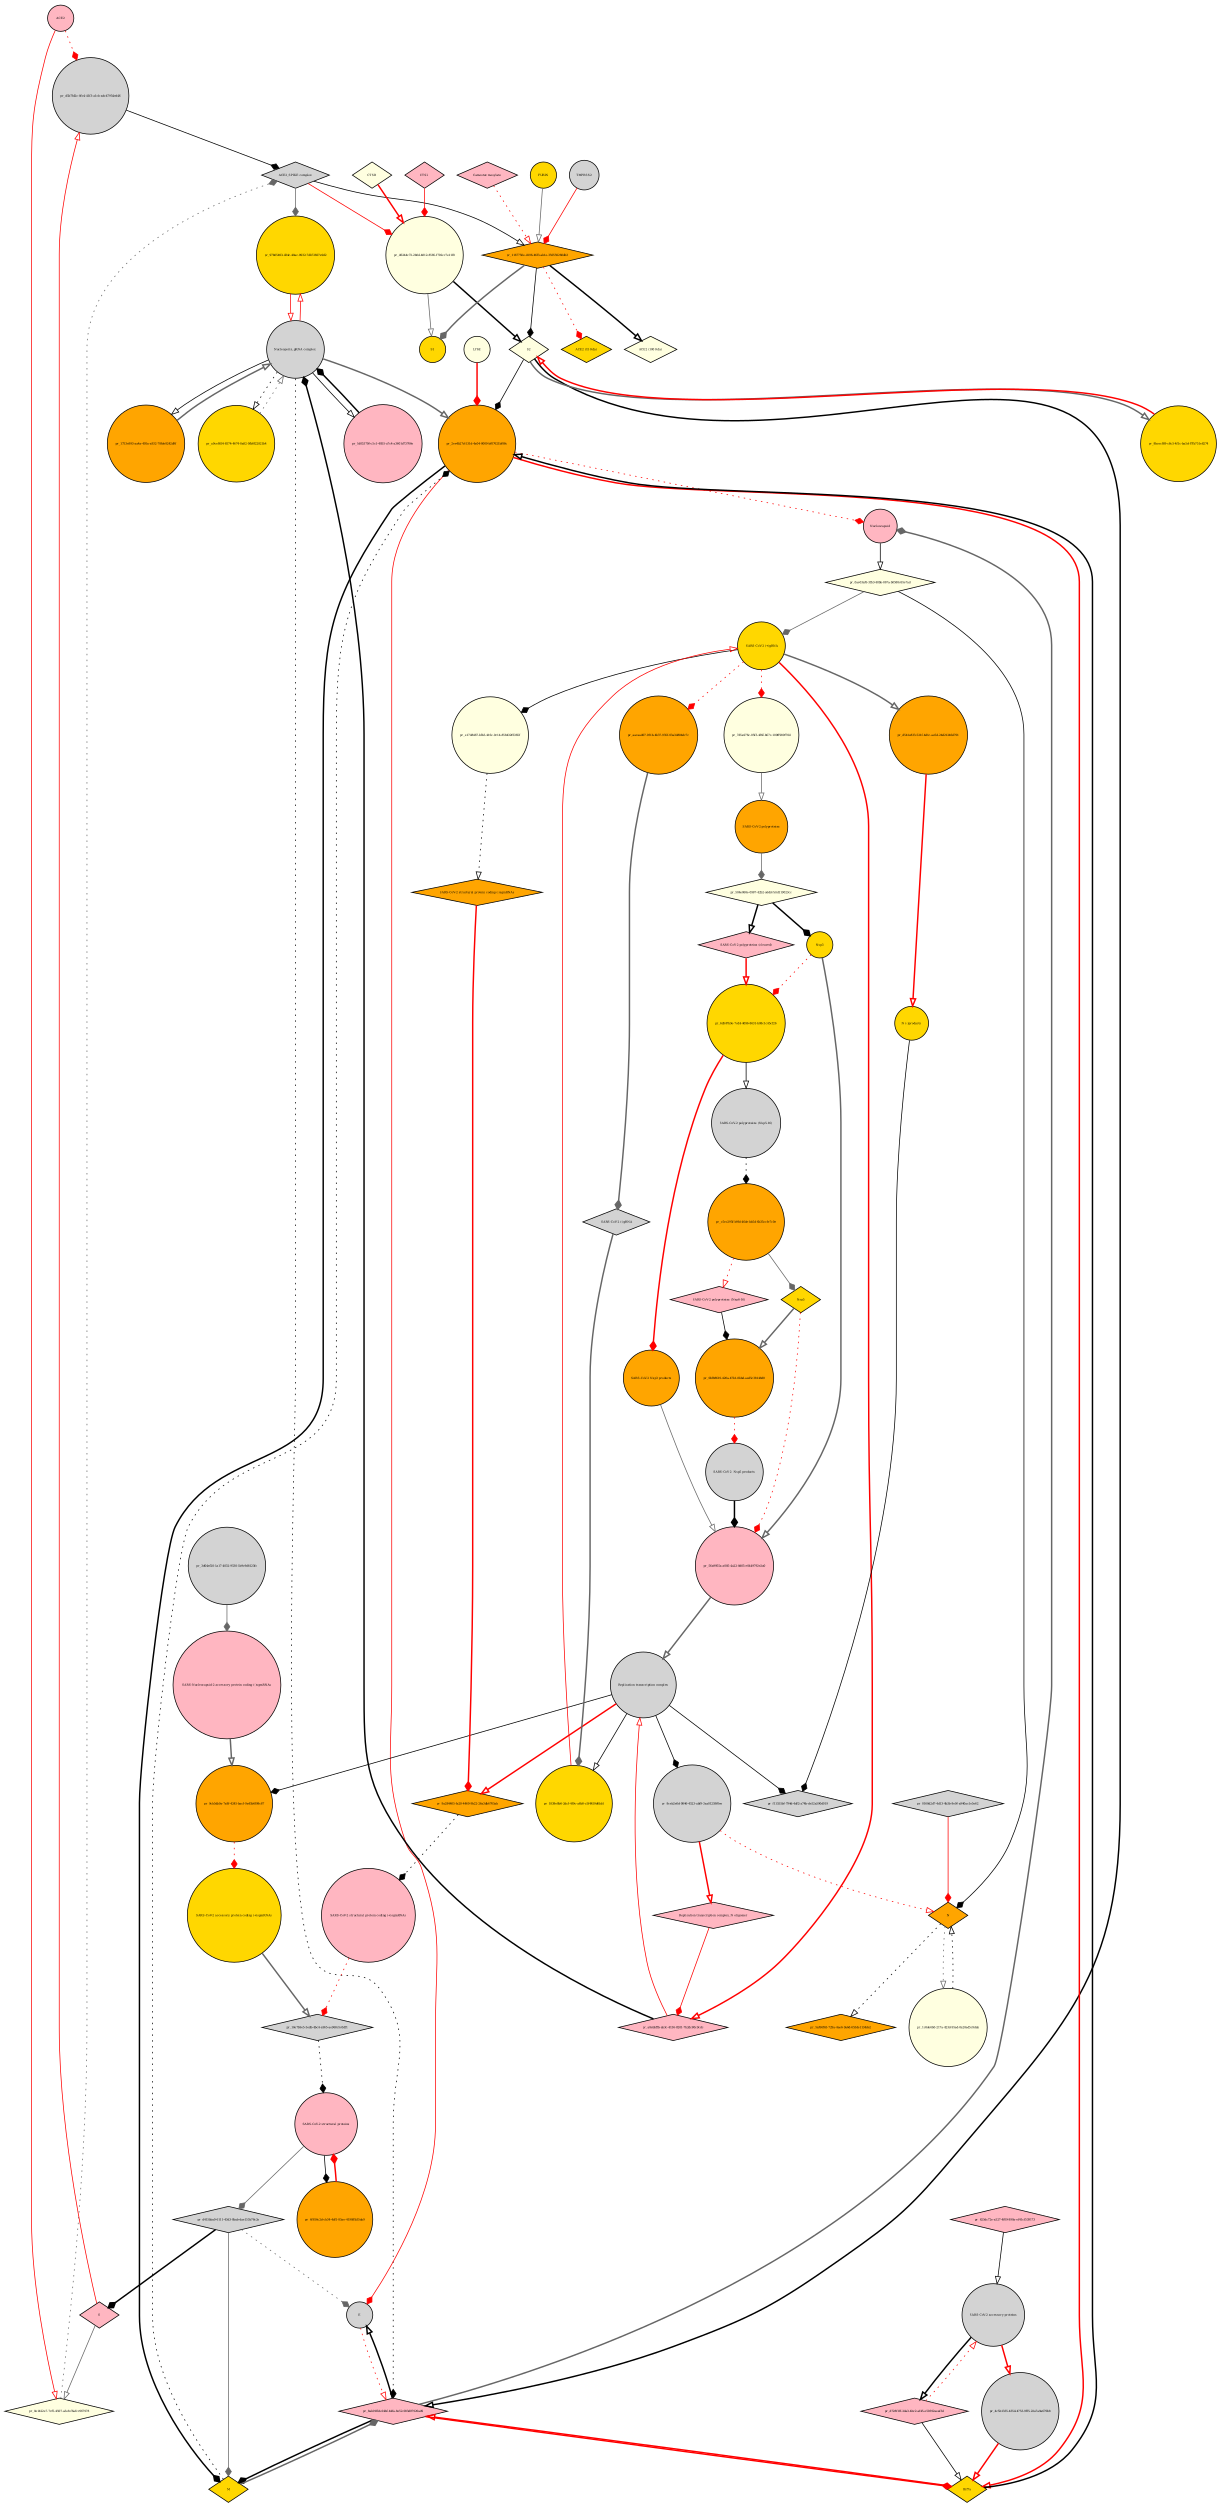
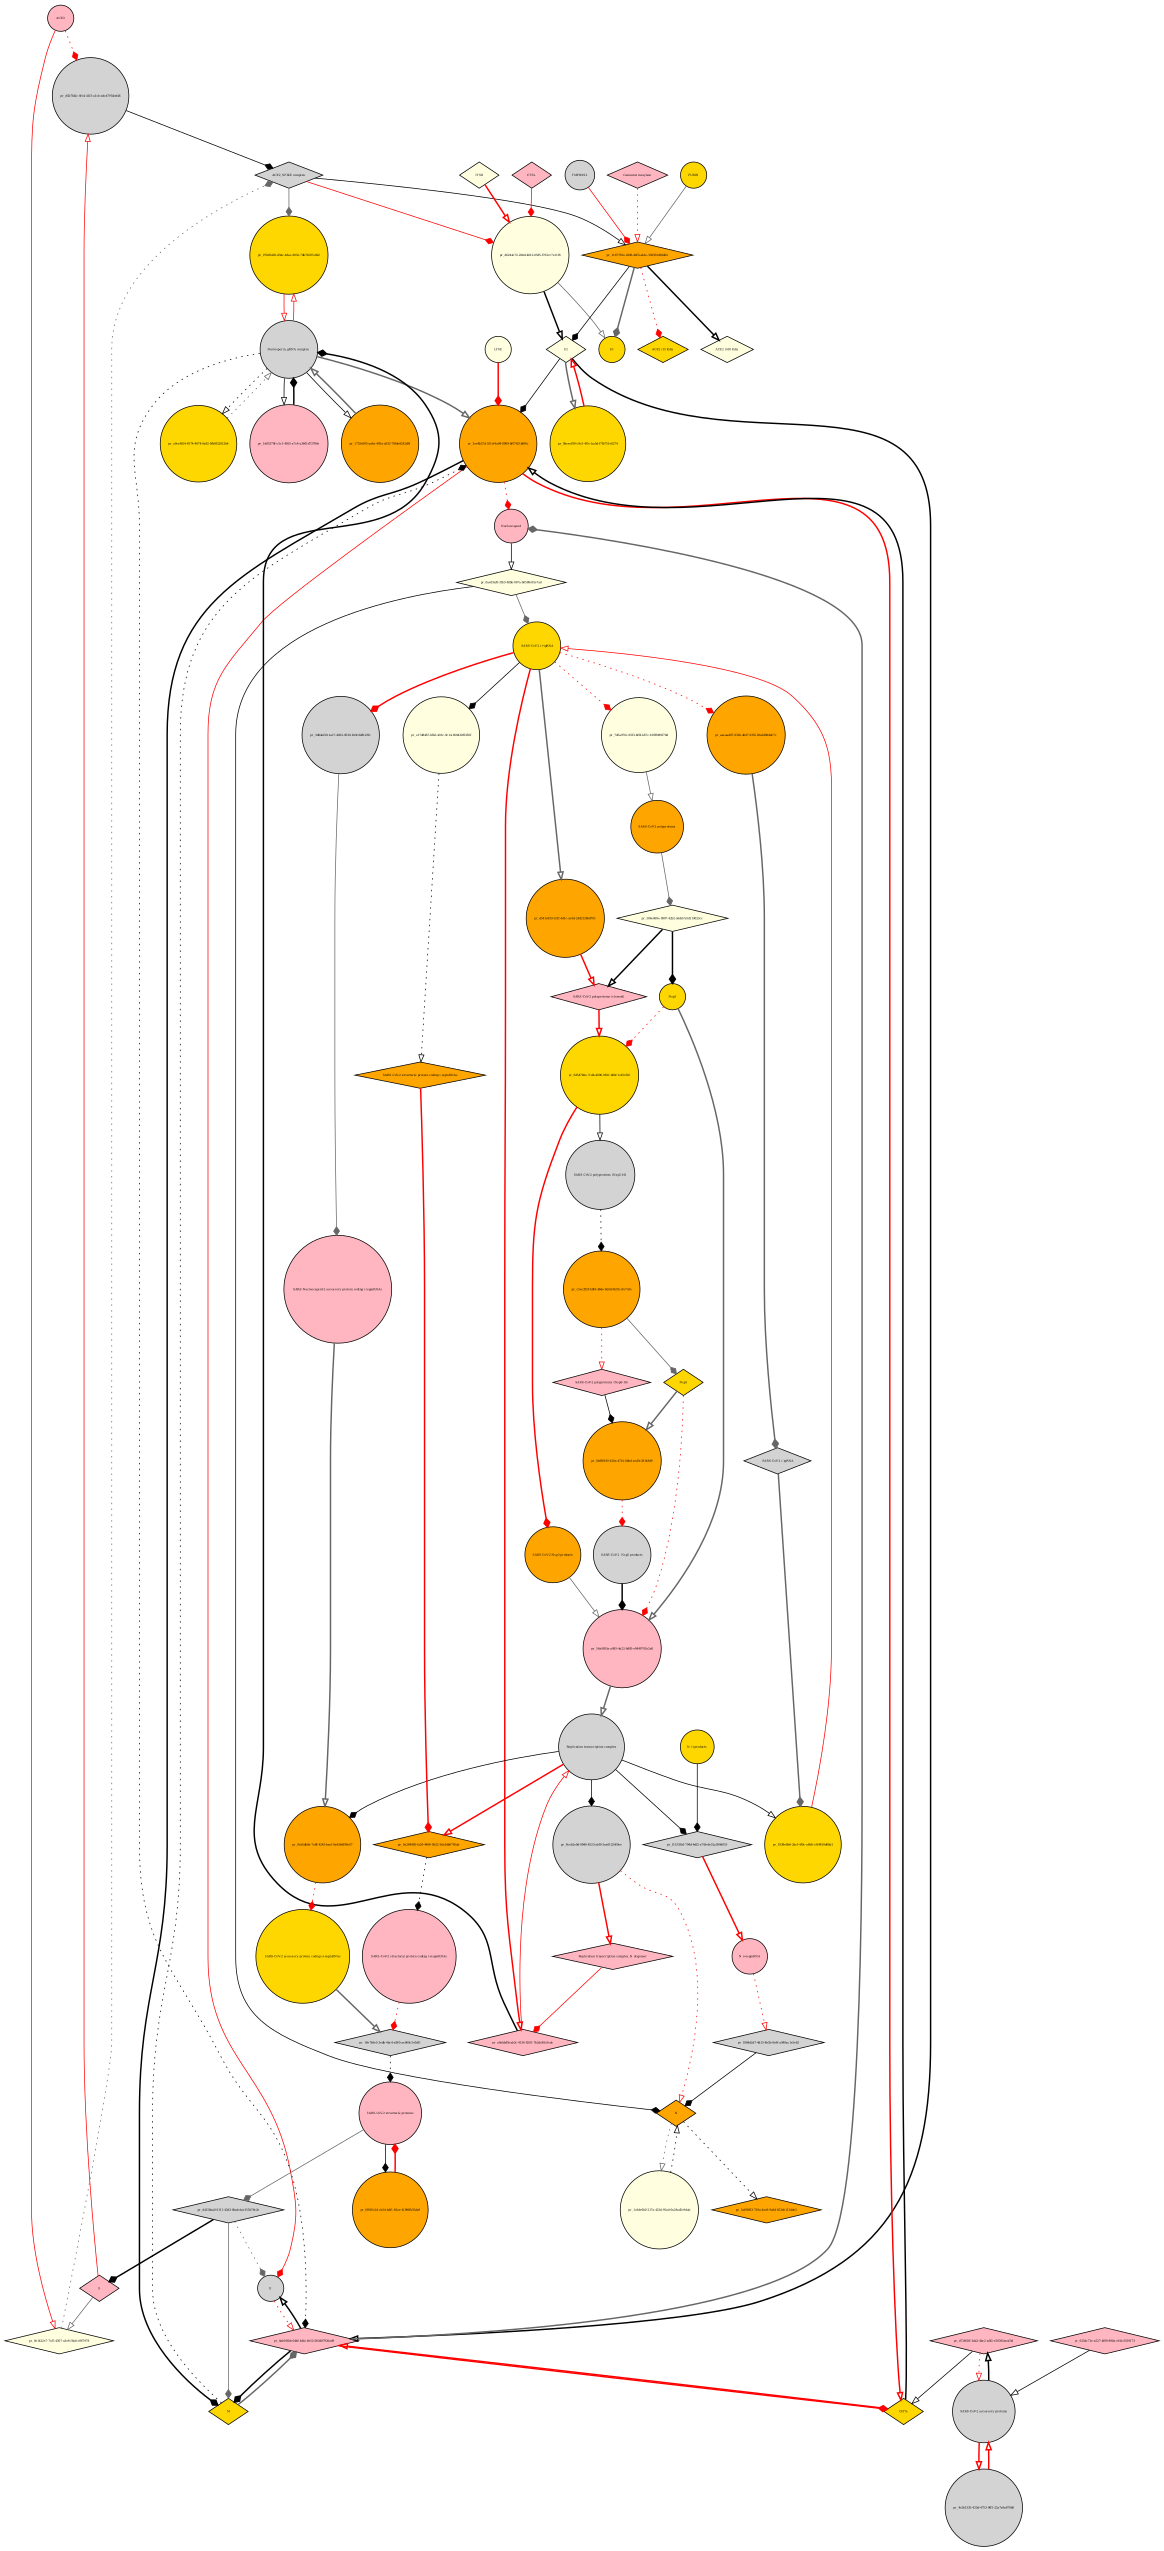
edge "SARS-CoV-2 (+)gRNA" -> "pr_3d04ef20-1a17-4032-9530-1b9c9d8123fc": added
edge "pr_d541e833-521f-4d1c-ae5d-24d21246d701" -> "N (-)products": now "pr_d541e833-521f-4d1c-ae5d-24d21246d701" -> "SARS-CoV-2 polyproteins (cleaved)"
edge "pr_0168d2d7-4d13-4b3b-8e9f-a940ac1e5e62" -> "N": color red -> black
node "N (+)sgmRNA": added
edge "pr_4c5b1335-435d-4753-9ff5-22a7a9a670b8" -> "Orf7a": now "pr_4c5b1335-435d-4753-9ff5-22a7a9a670b8" -> "SARS-CoV-2 accessory proteins"
